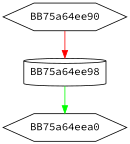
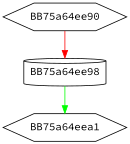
node "BB75a64eea0": label "BB75a64eea0" -> "BB75a64eea1"
